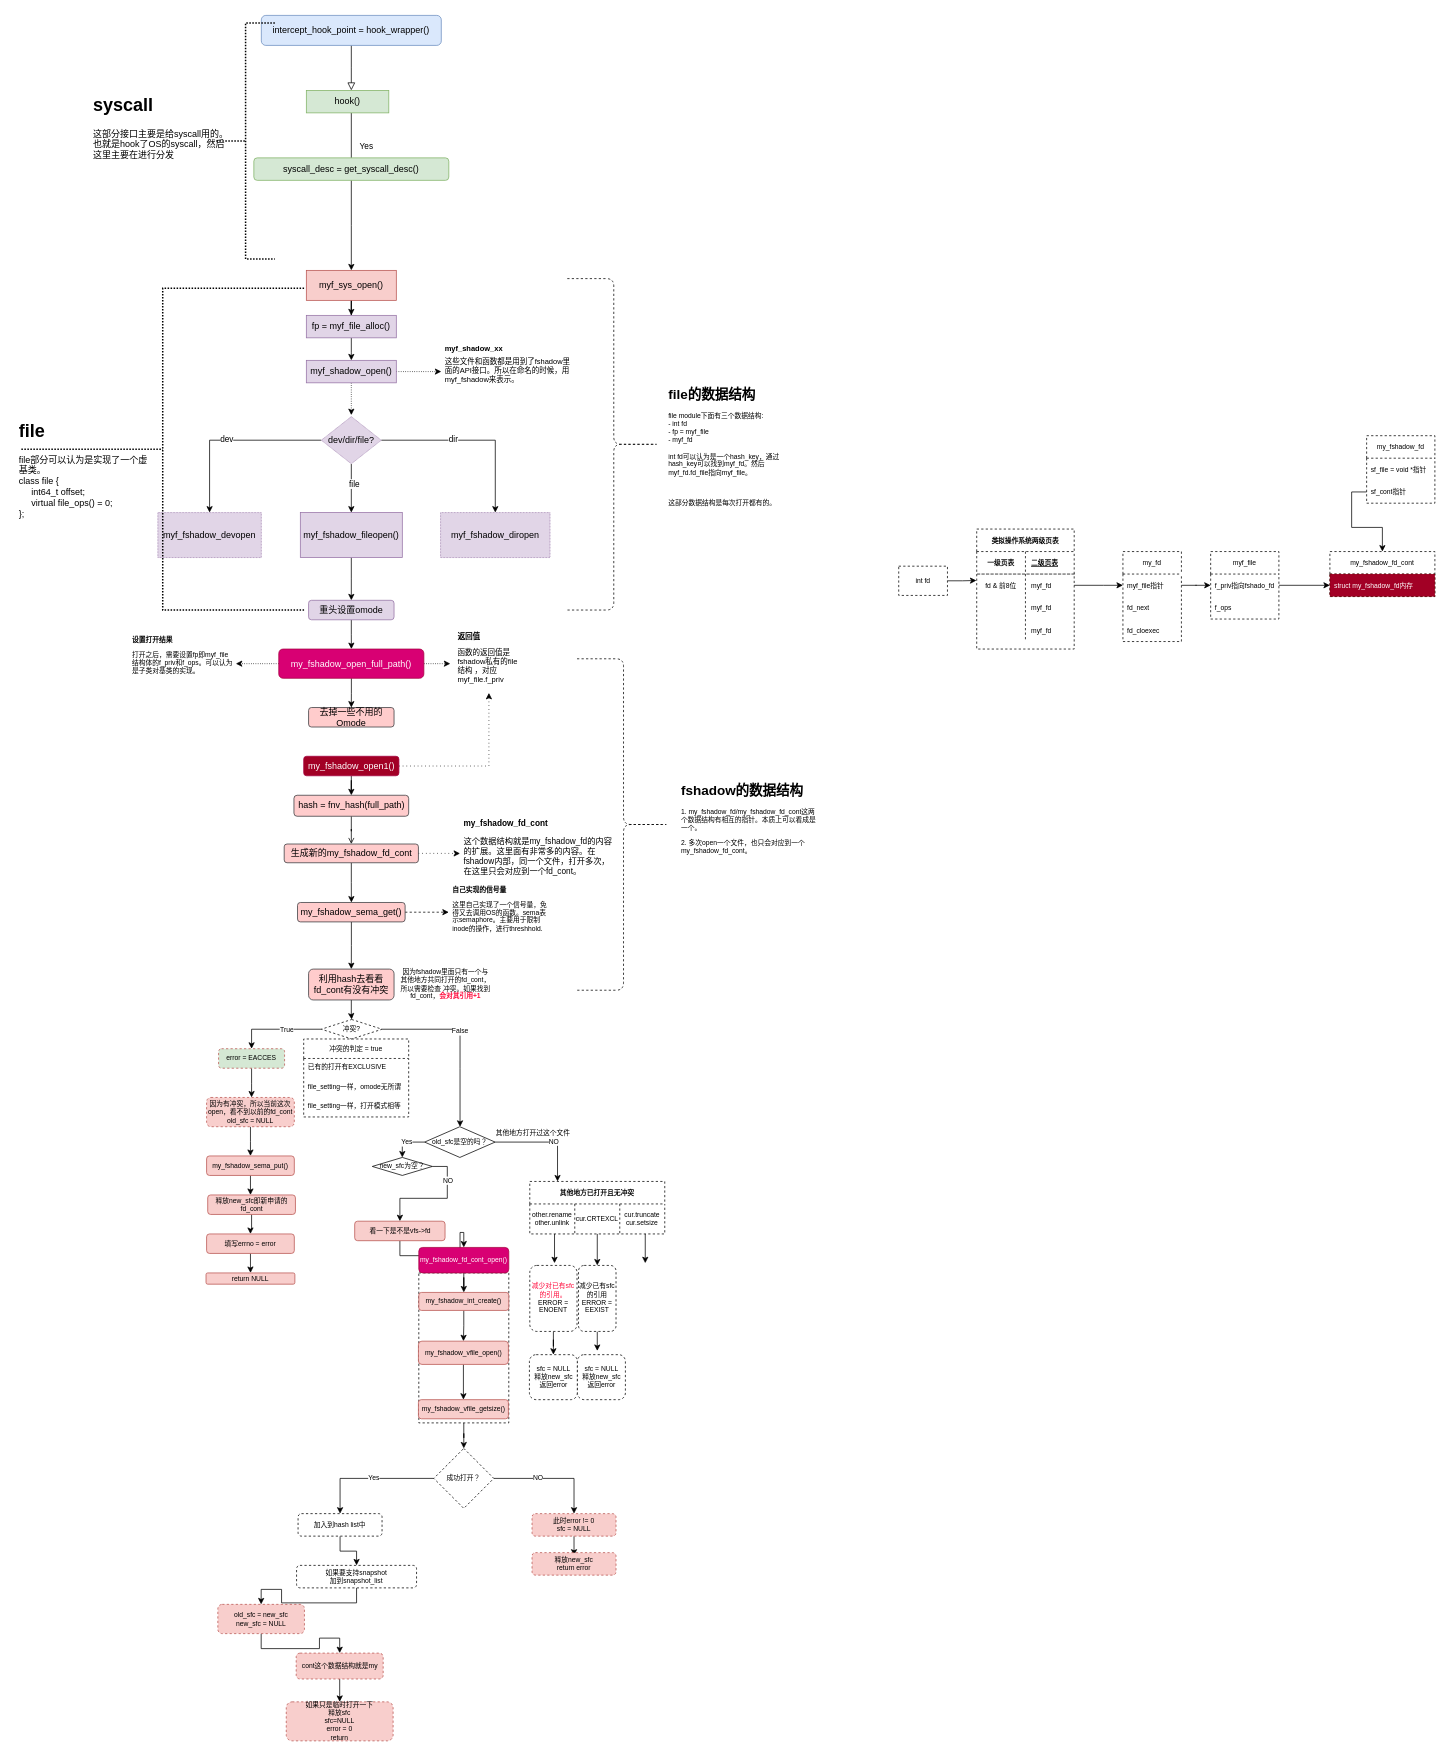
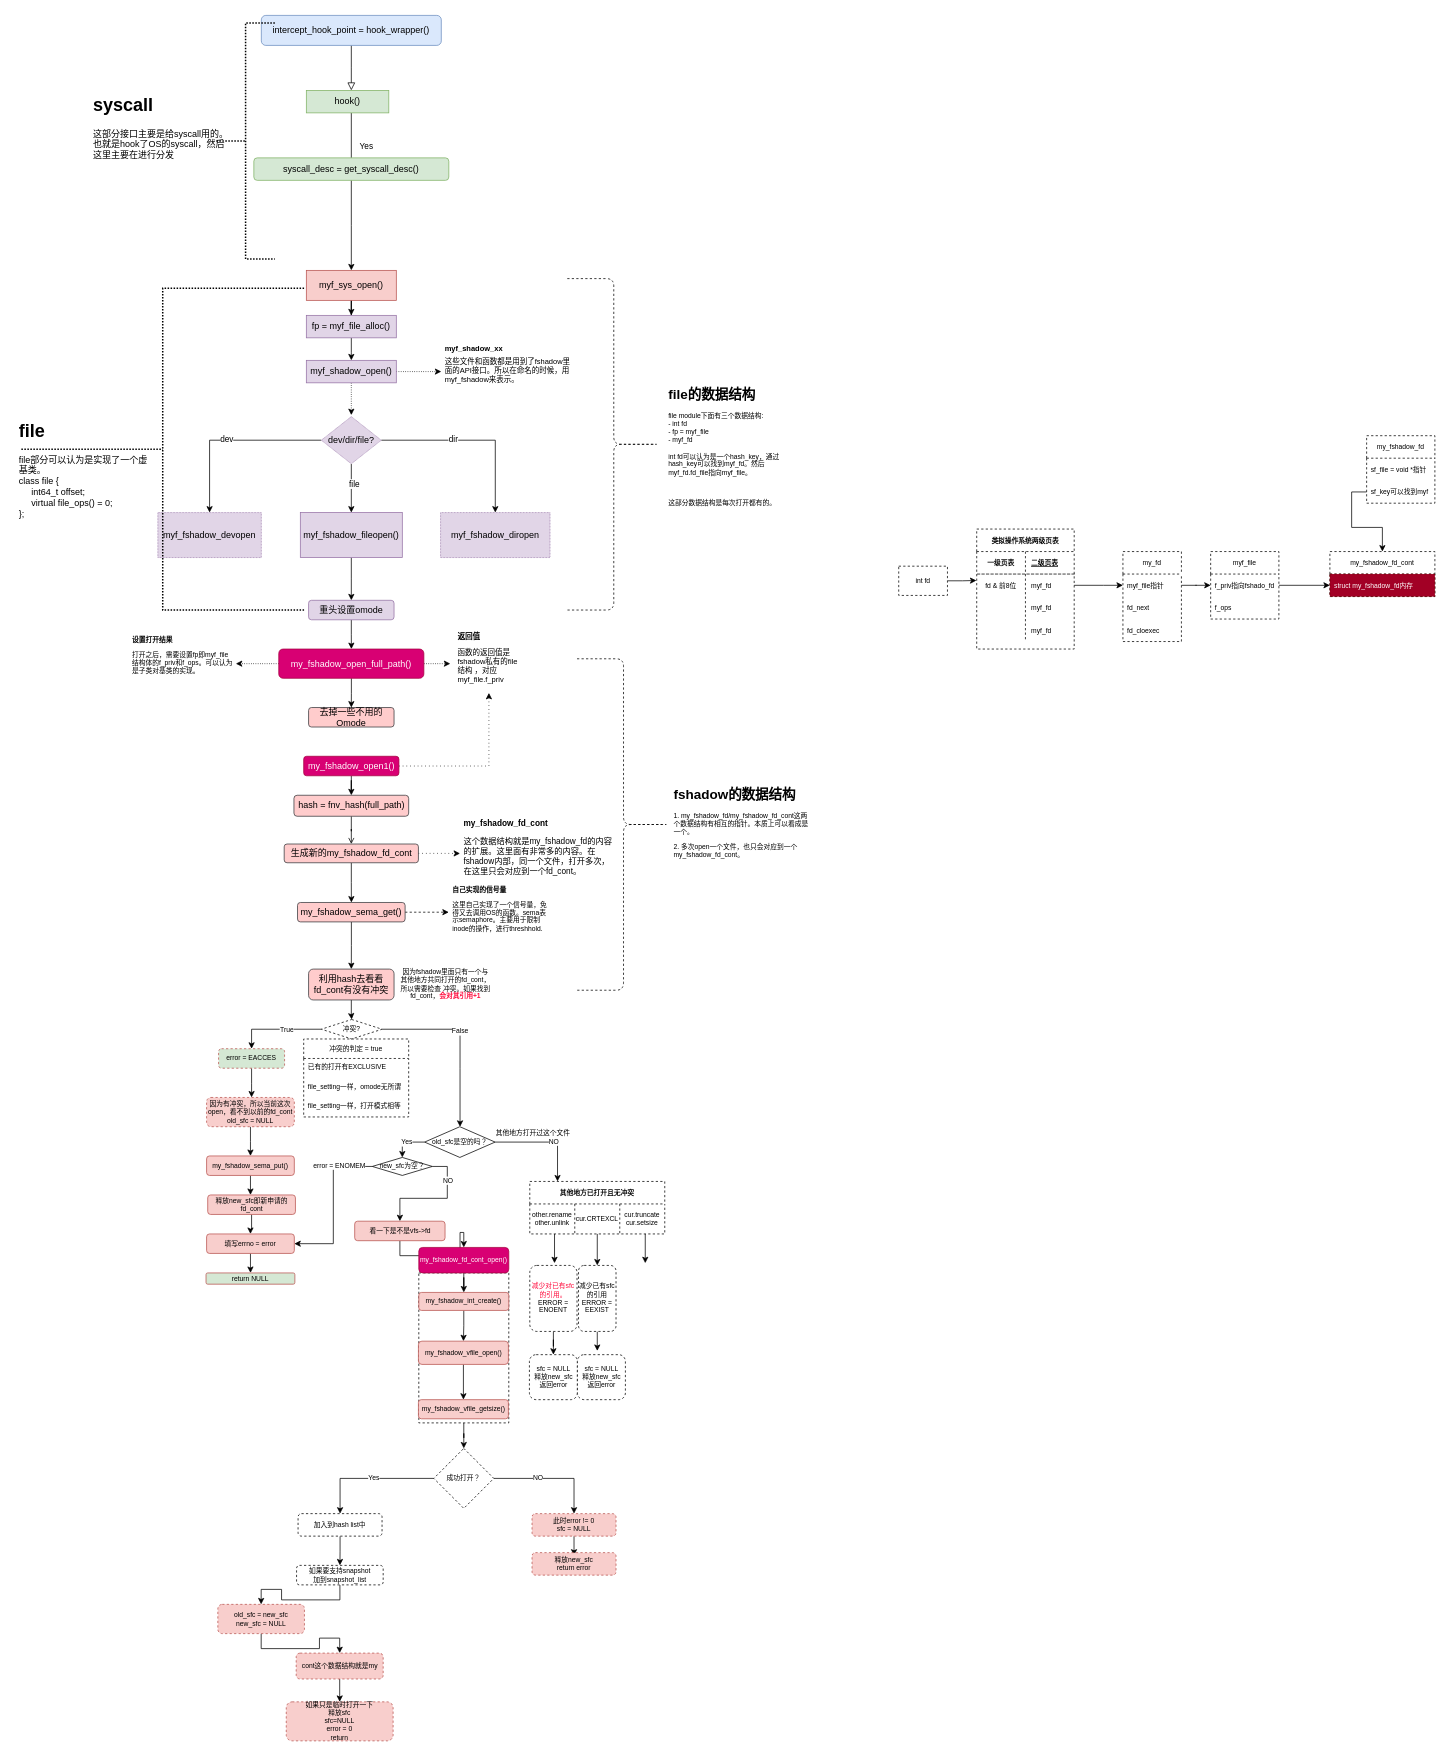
node "sf_cont指针": label "sf_cont指针" -> "sf_key可以找到myf"
node "my_fshadow_open1()": fillcolor #a20025 -> #d80073
node "fshadow的数据结构1. my_fshadow_fd/my_fshadow_fd_cont这两个数据结构有相互的指针。本质上可以看成是一个。 2. 多次open一个文件，也只会对应到一个my_fshadow_fd_cont。": moved (749, 827) -> (741, 831)
edge "new_sfc为空？" -> "填写errno = error": added, label "error = ENOMEM"
node "return NULL": fillcolor #f8cecc -> #d5e8d4
node "如果要支持snapshot 加到snapshot_list": size 120x23 -> 87x20
